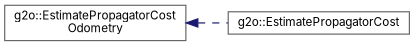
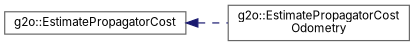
edge "g2o::EstimatePropagatorCost" -> "g2o::EstimatePropagatorCost Odometry": reversed
